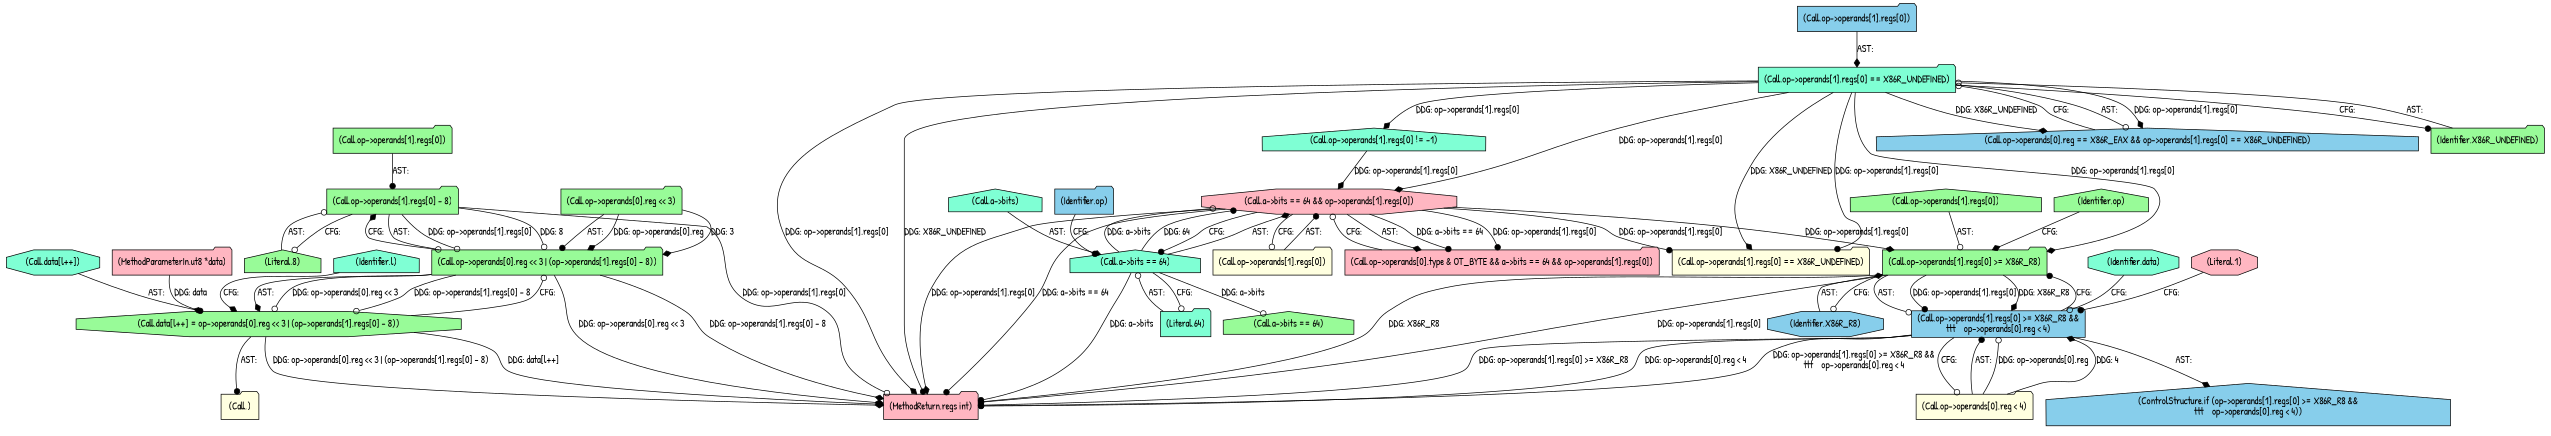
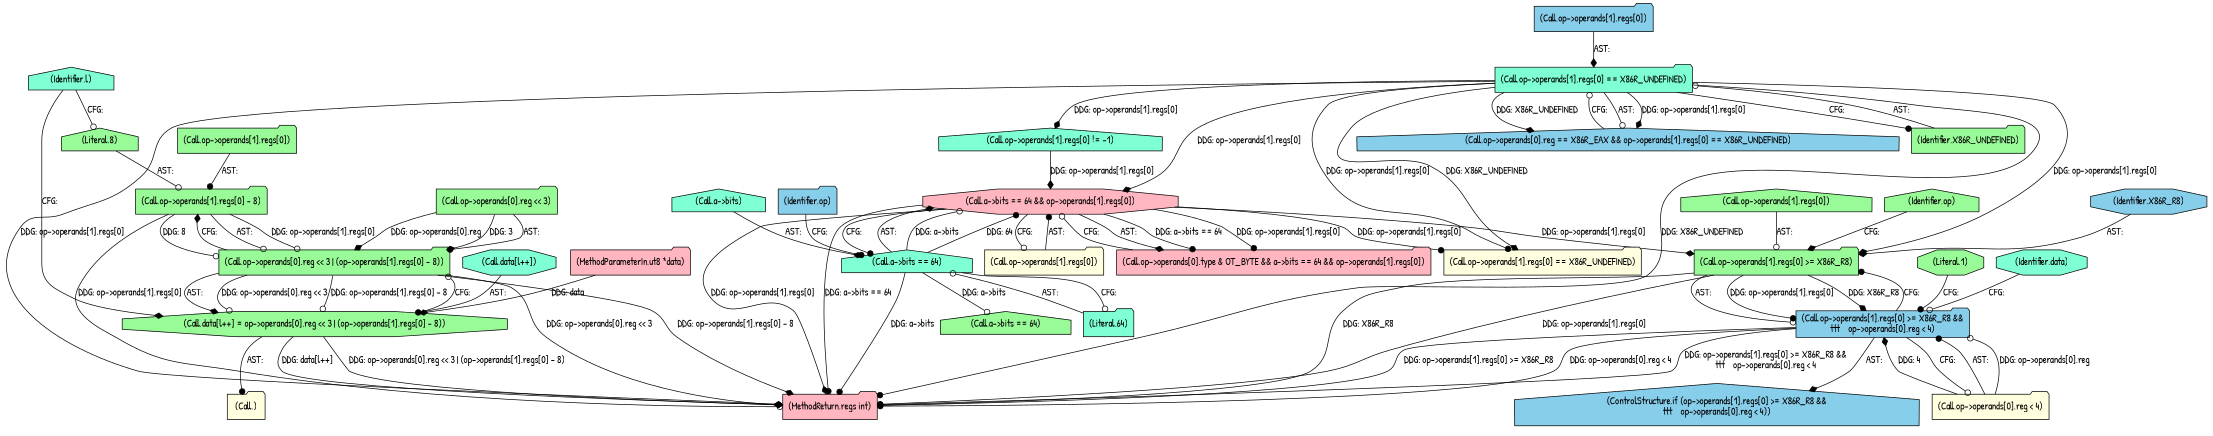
edge "(Call,op->operands[1].regs[0] - 8)" -> "(Literal,8)": now "(Identifier,l)" -> "(Literal,8)"
node "(Literal,1)": fillcolor lightpink -> palegreen
edge "(Call,op->operands[1].regs[0] >= X86R_R8)" -> "(Identifier,X86R_R8)": removed, label "CFG:"
